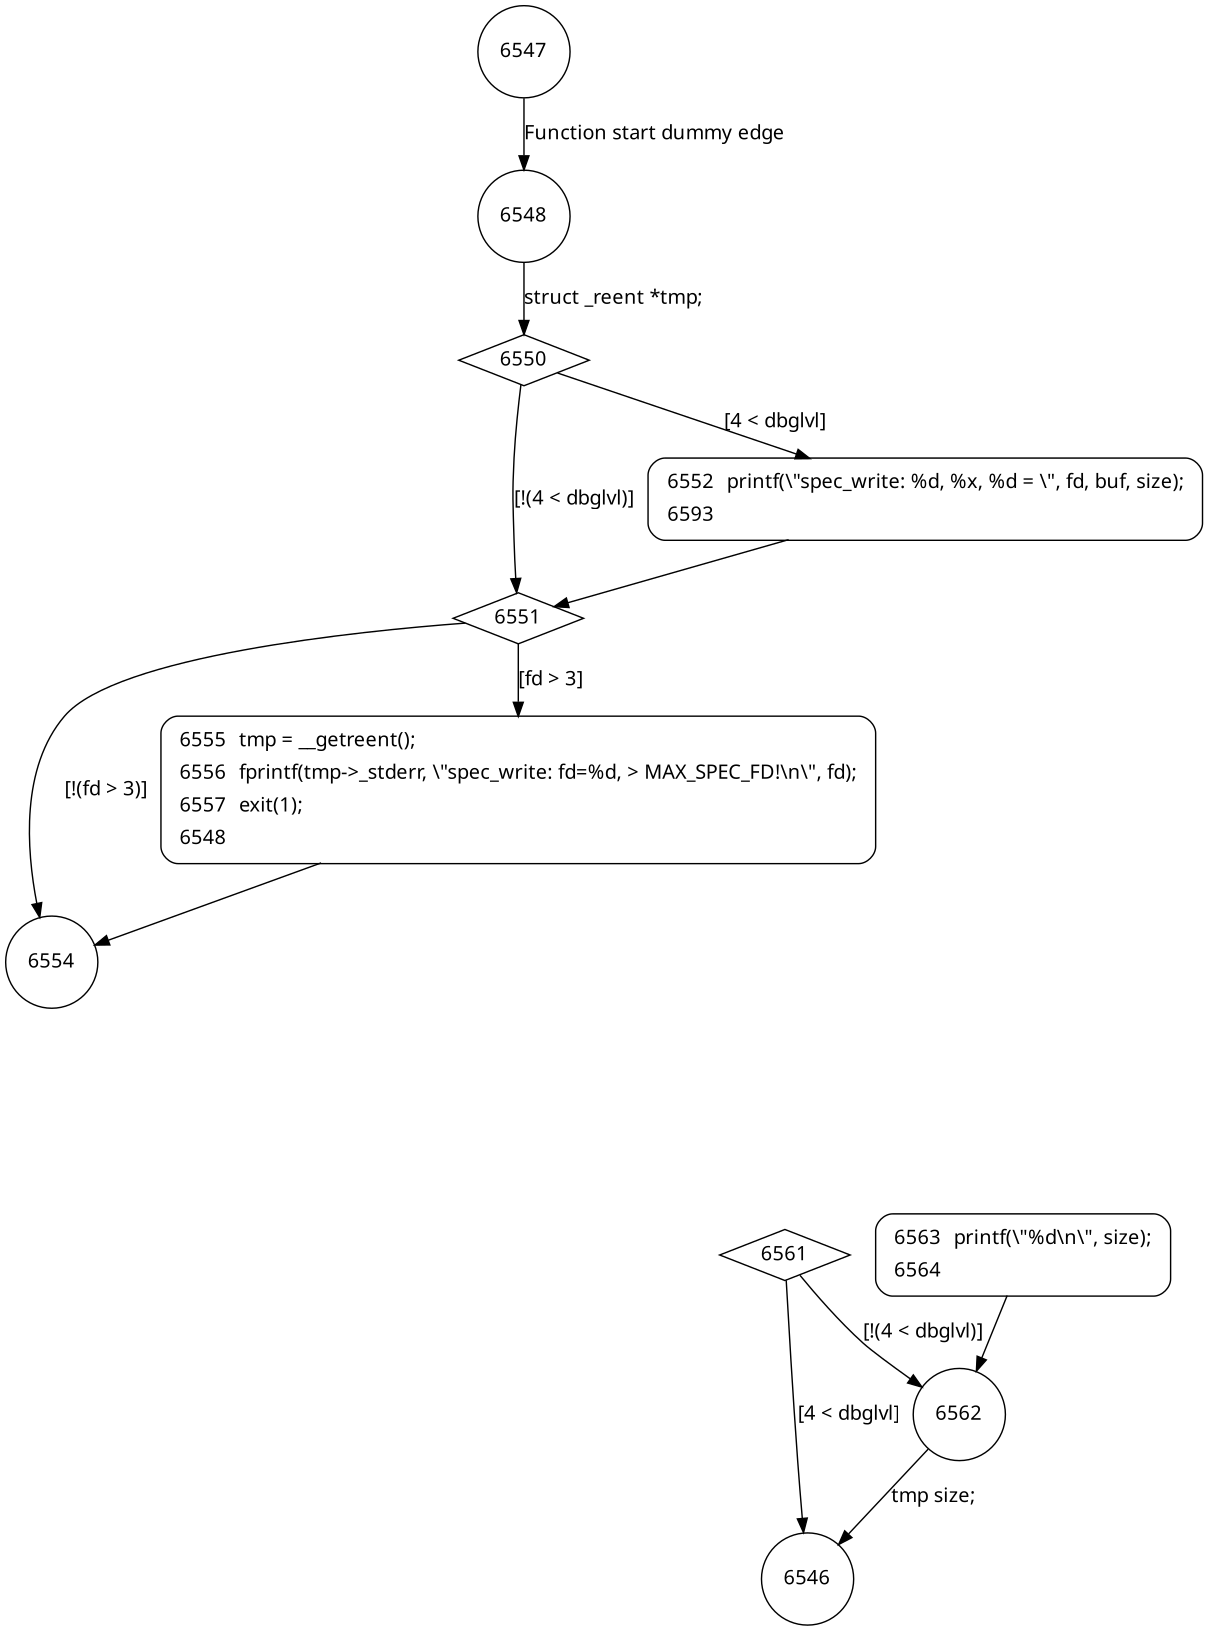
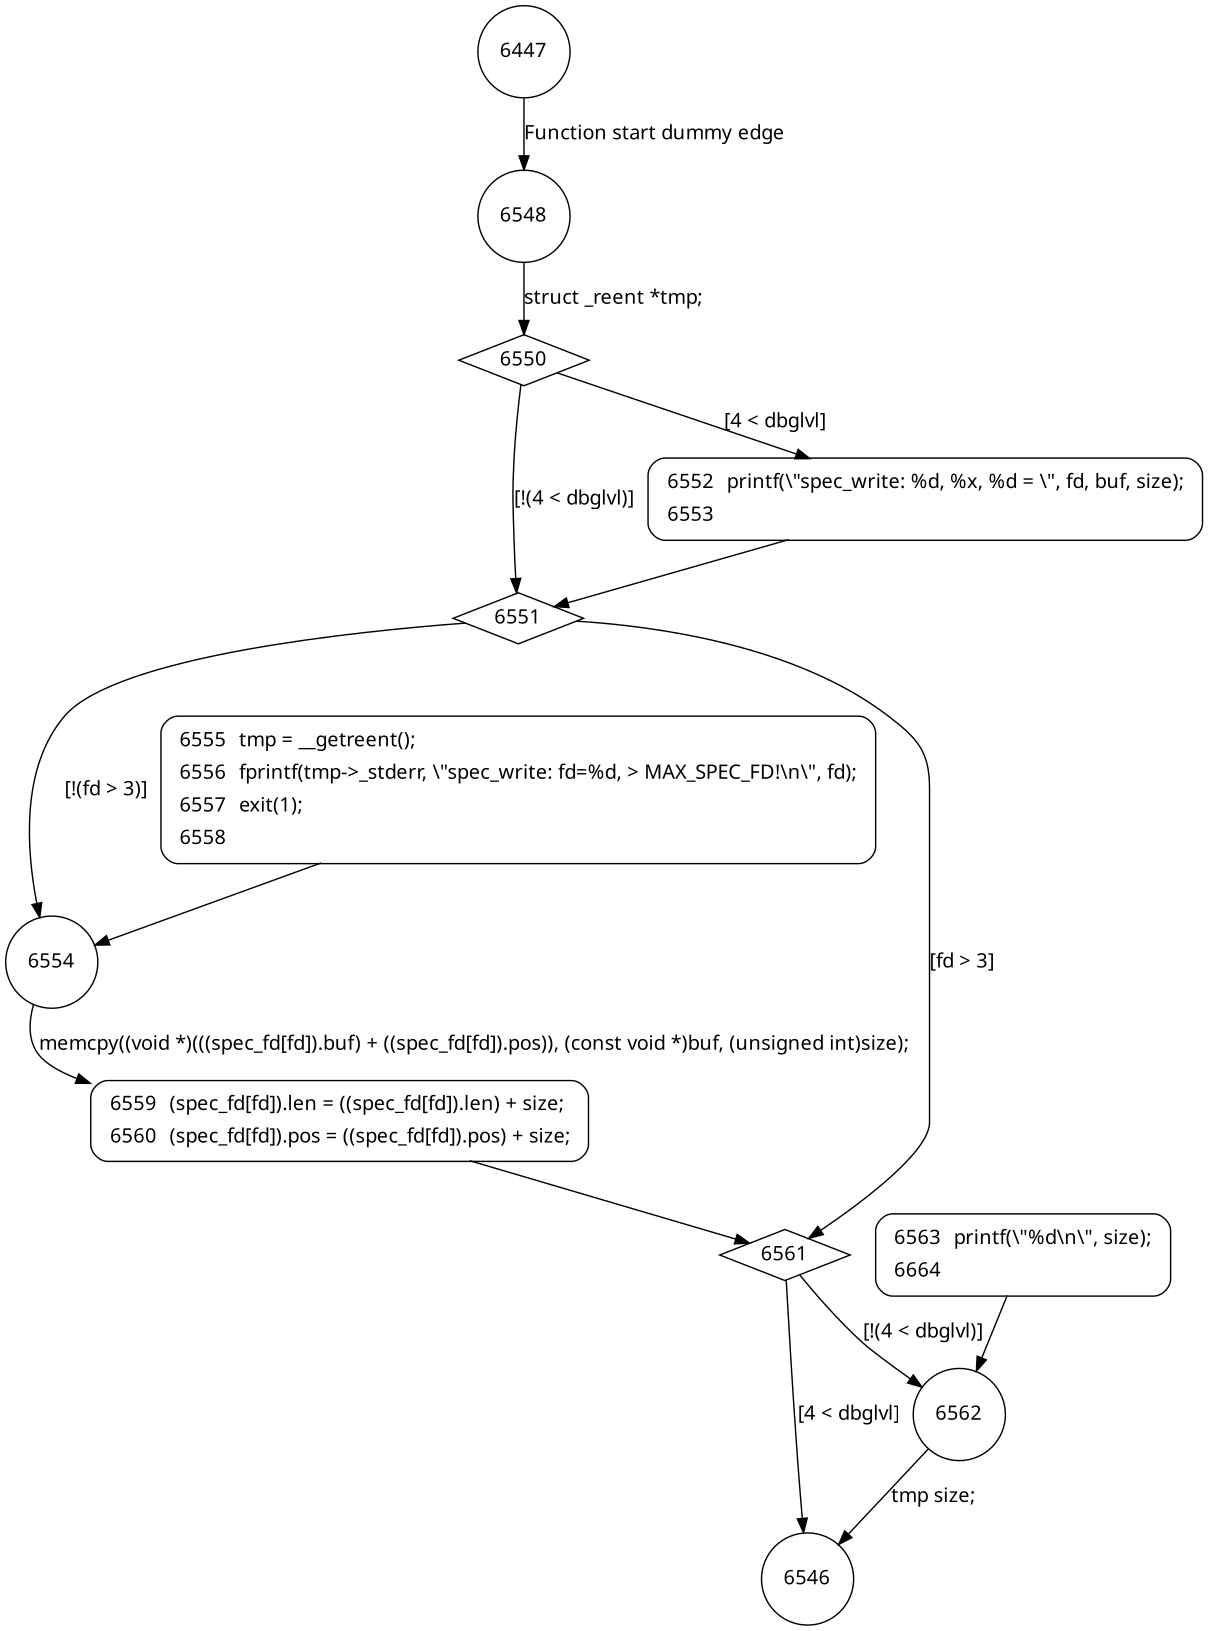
node "6547": label "6547" -> "6447"
node "6552": text "6593" -> "6553"
edge "6551" -> "6555": now "6551" -> "6561"
node "6555": text "6548" -> "6558"
node "6559": added
node "6563": text "6564" -> "6664"
